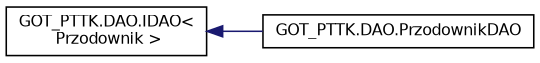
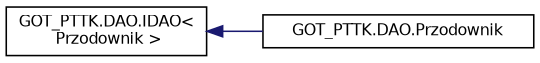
node "GOT_PTTK.DAO.PrzodownikDAO": label "GOT_PTTK.DAO.PrzodownikDAO" -> "GOT_PTTK.DAO.Przodownik"
